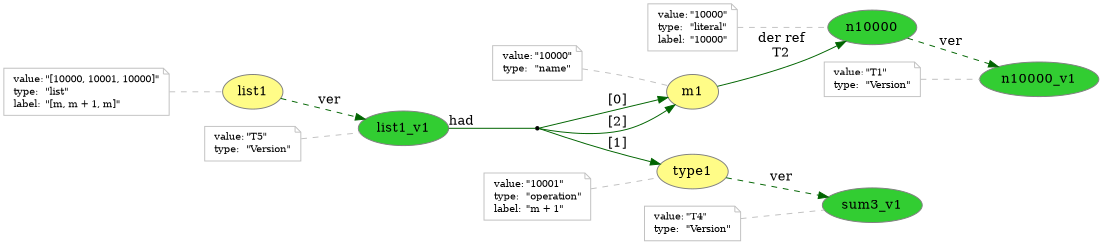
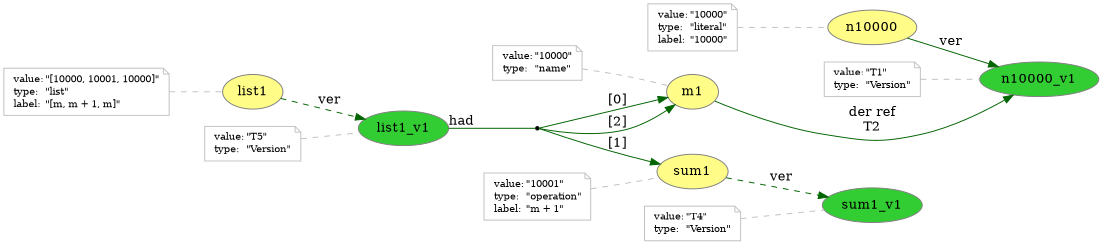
node "n10000": fillcolor #32cd32 -> #fffc87
edge "n10000" -> "n10000_v1": style dashed -> solid
edge "m1" -> "n10000": now "m1" -> "n10000_v1"
node "type1": label "type1" -> "sum1"
node "sum3_v1": label "sum3_v1" -> "sum1_v1"
